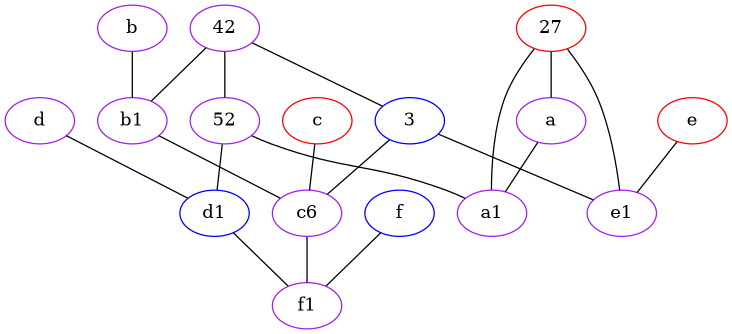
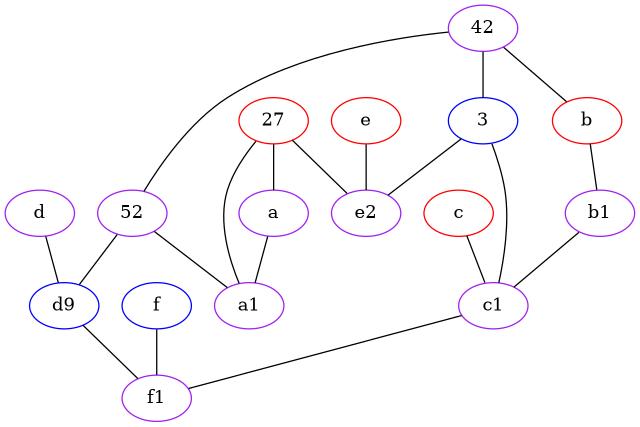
node "b": color purple -> red
edge "42" -- "b1": now "42" -- "b"
node "d1": label "d1" -> "d9"
node "c6": label "c6" -> "c1"
node "e1": label "e1" -> "e2"
